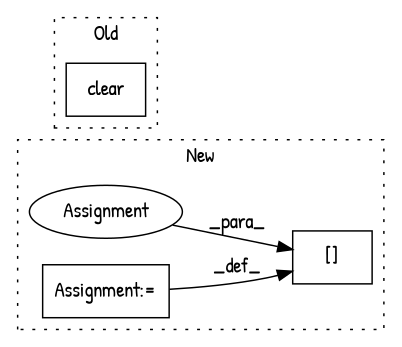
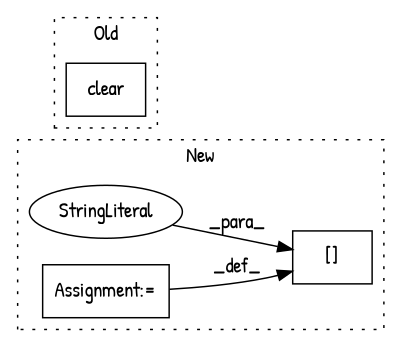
node "Assignment": label "Assignment" -> "StringLiteral"
